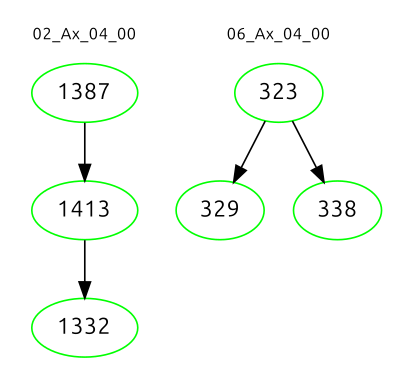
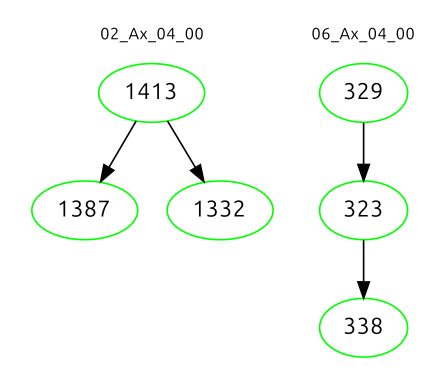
edge "1387" -> "1413": reversed
edge "323" -> "329": reversed
